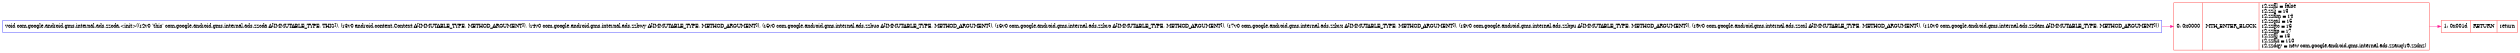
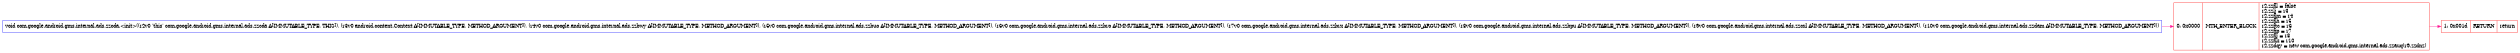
node "0: 0x0000": text "r2.zzcxl = r5" -> "r2.zzflh = r5"
